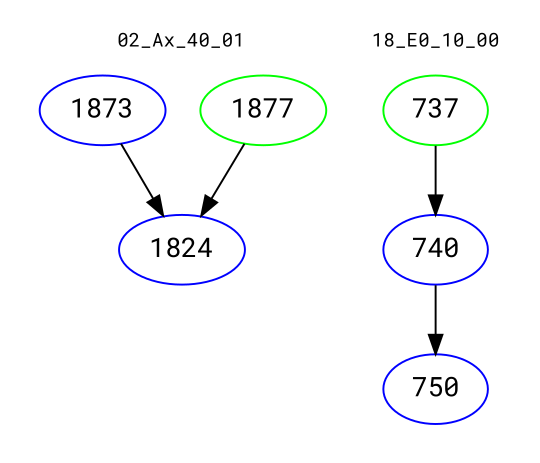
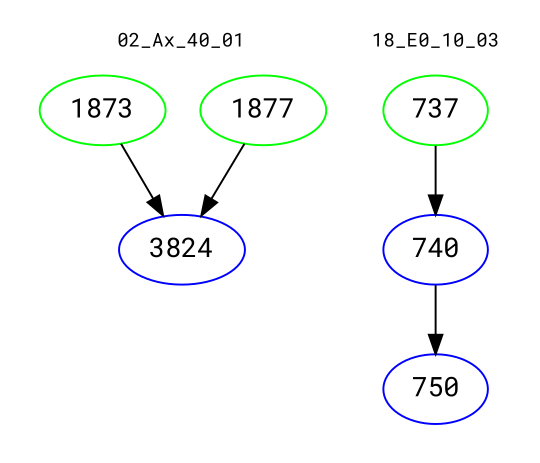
cluster "18_E0_10_00": label "18_E0_10_00" -> "18_E0_10_03"
node "1873": color blue -> green
node "1824": label "1824" -> "3824"
